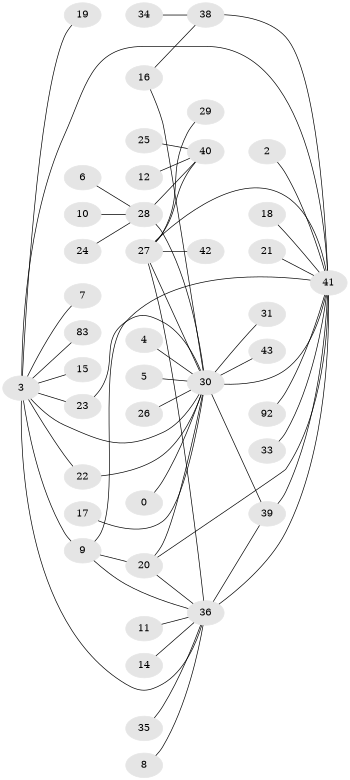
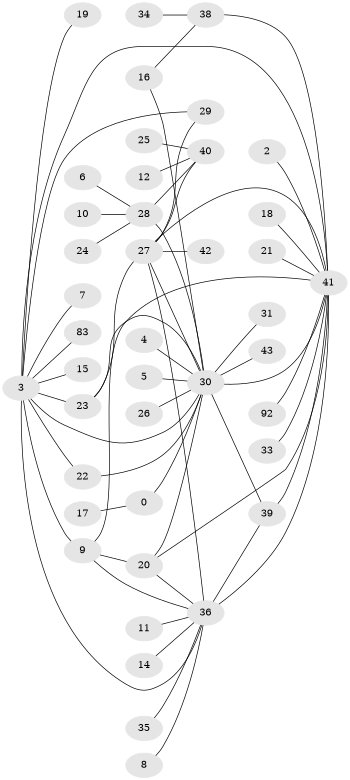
edge "29" -- "3": added
edge "27" -- "23": added
edge "30" -- "17": now "0" -- "17"
